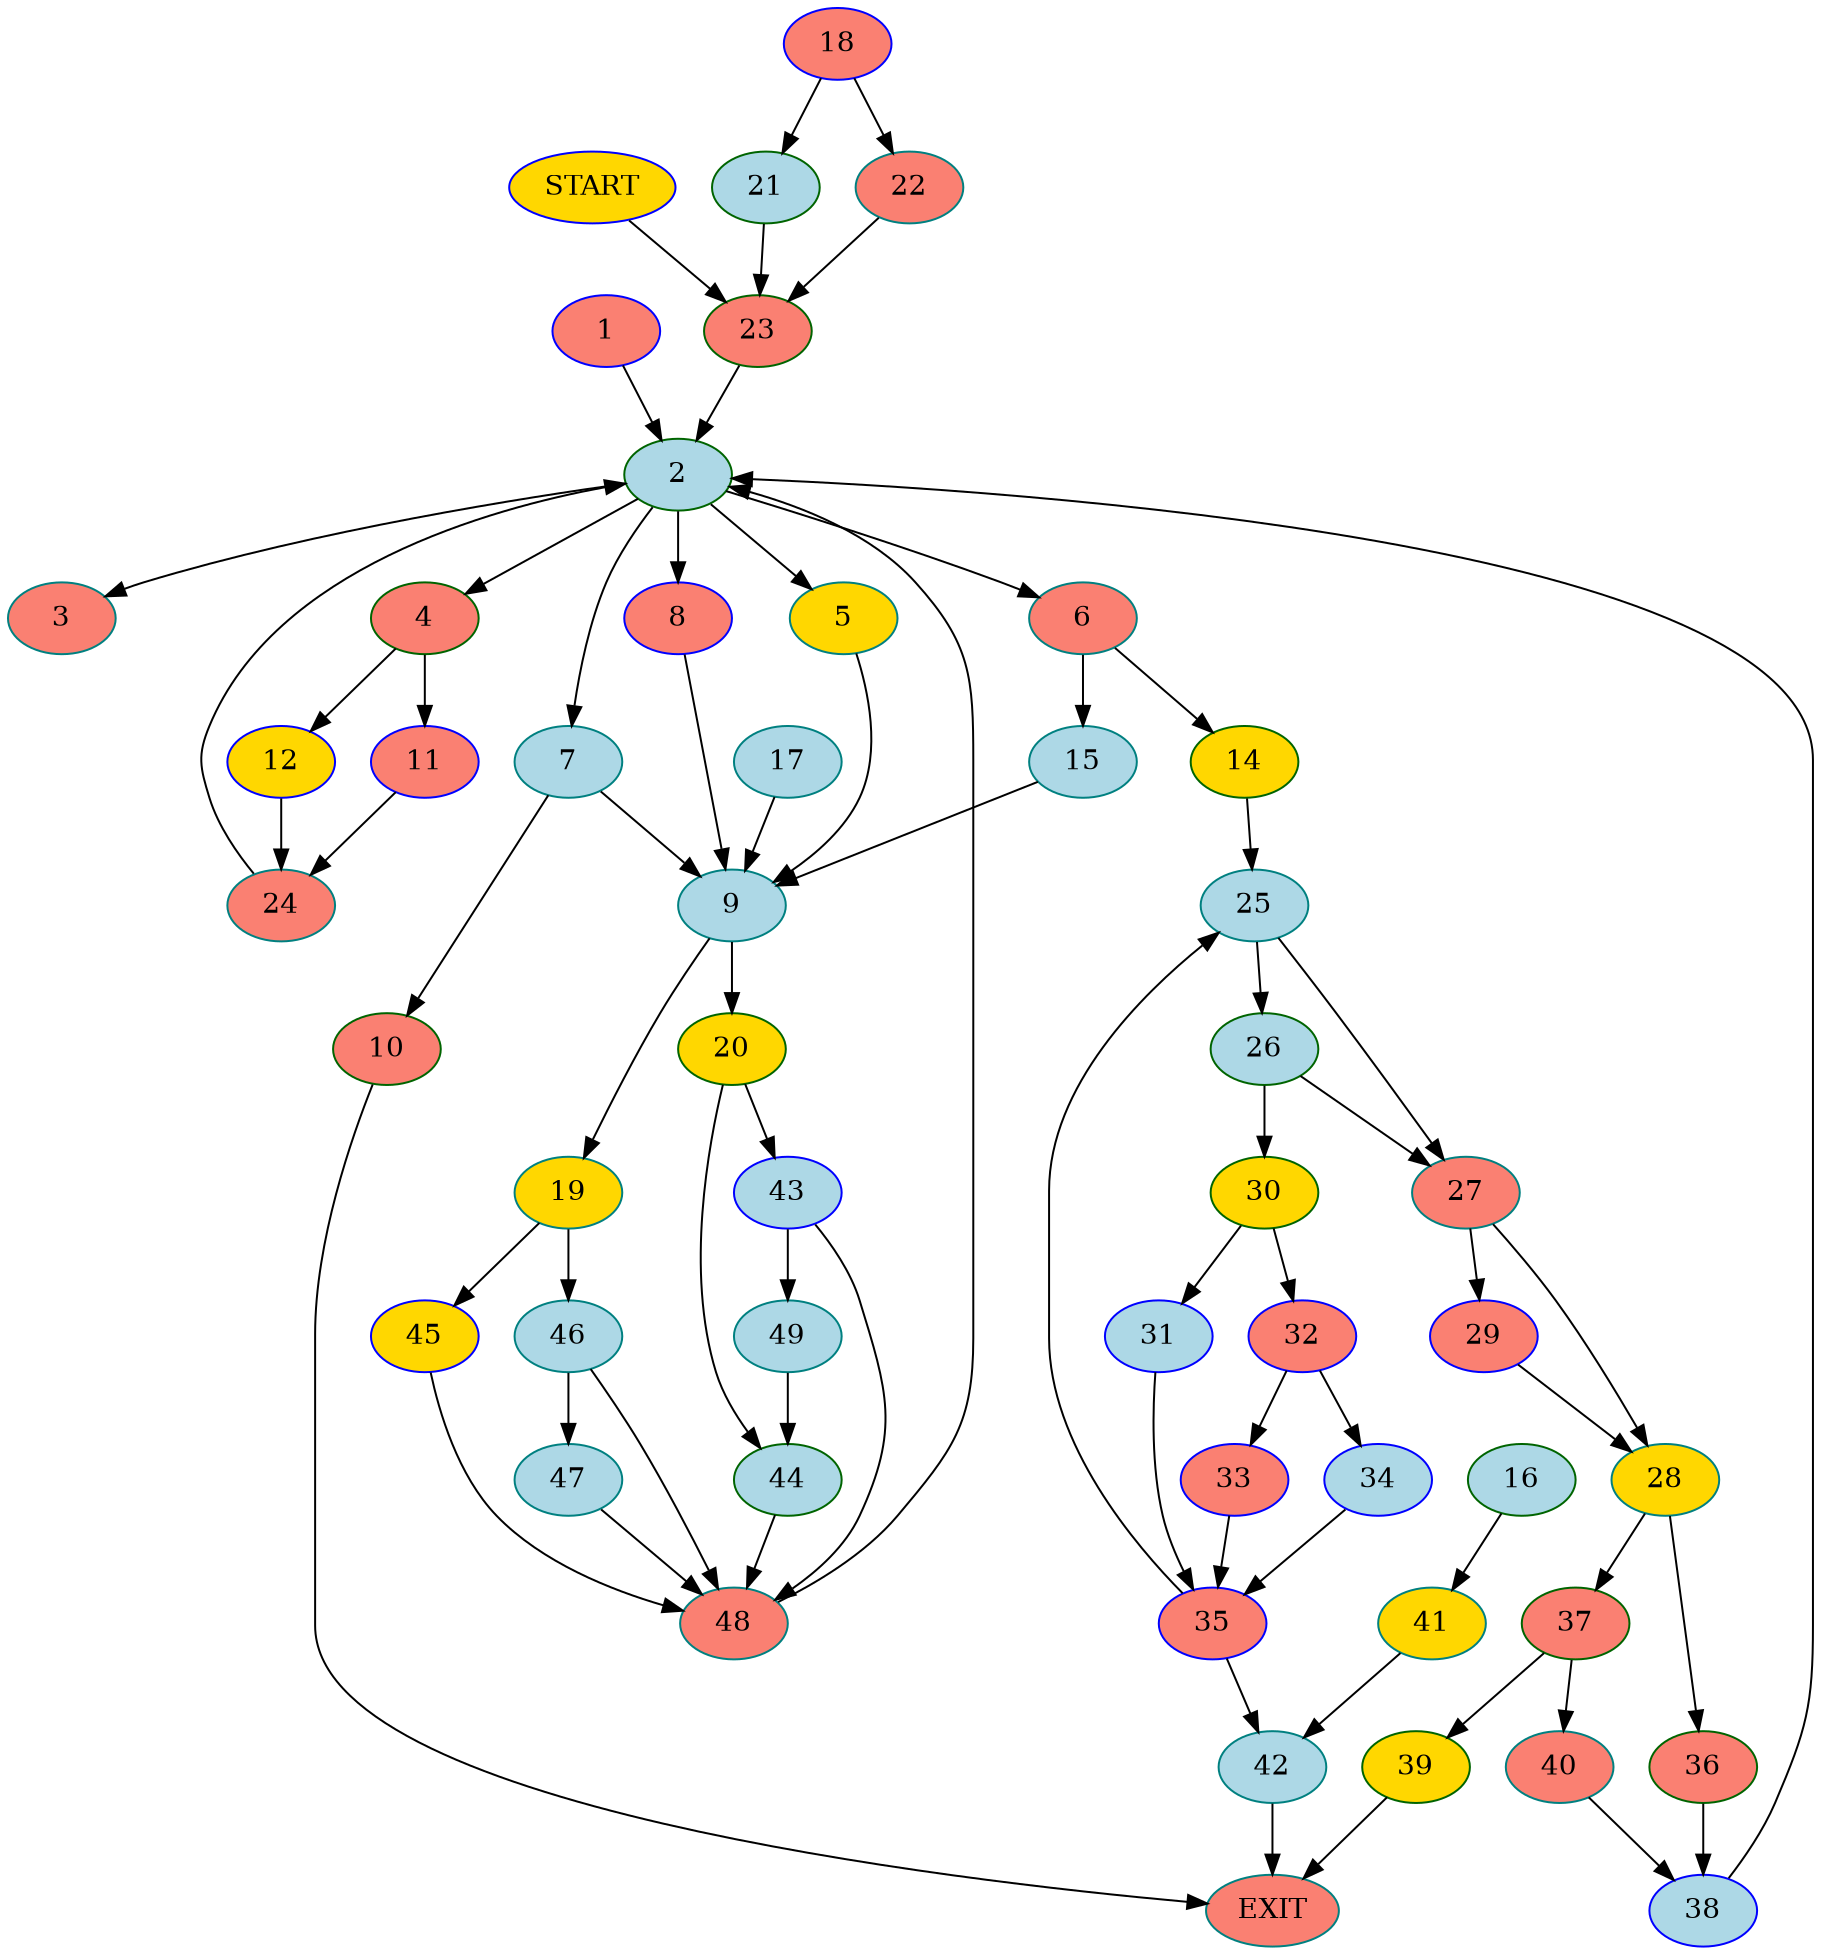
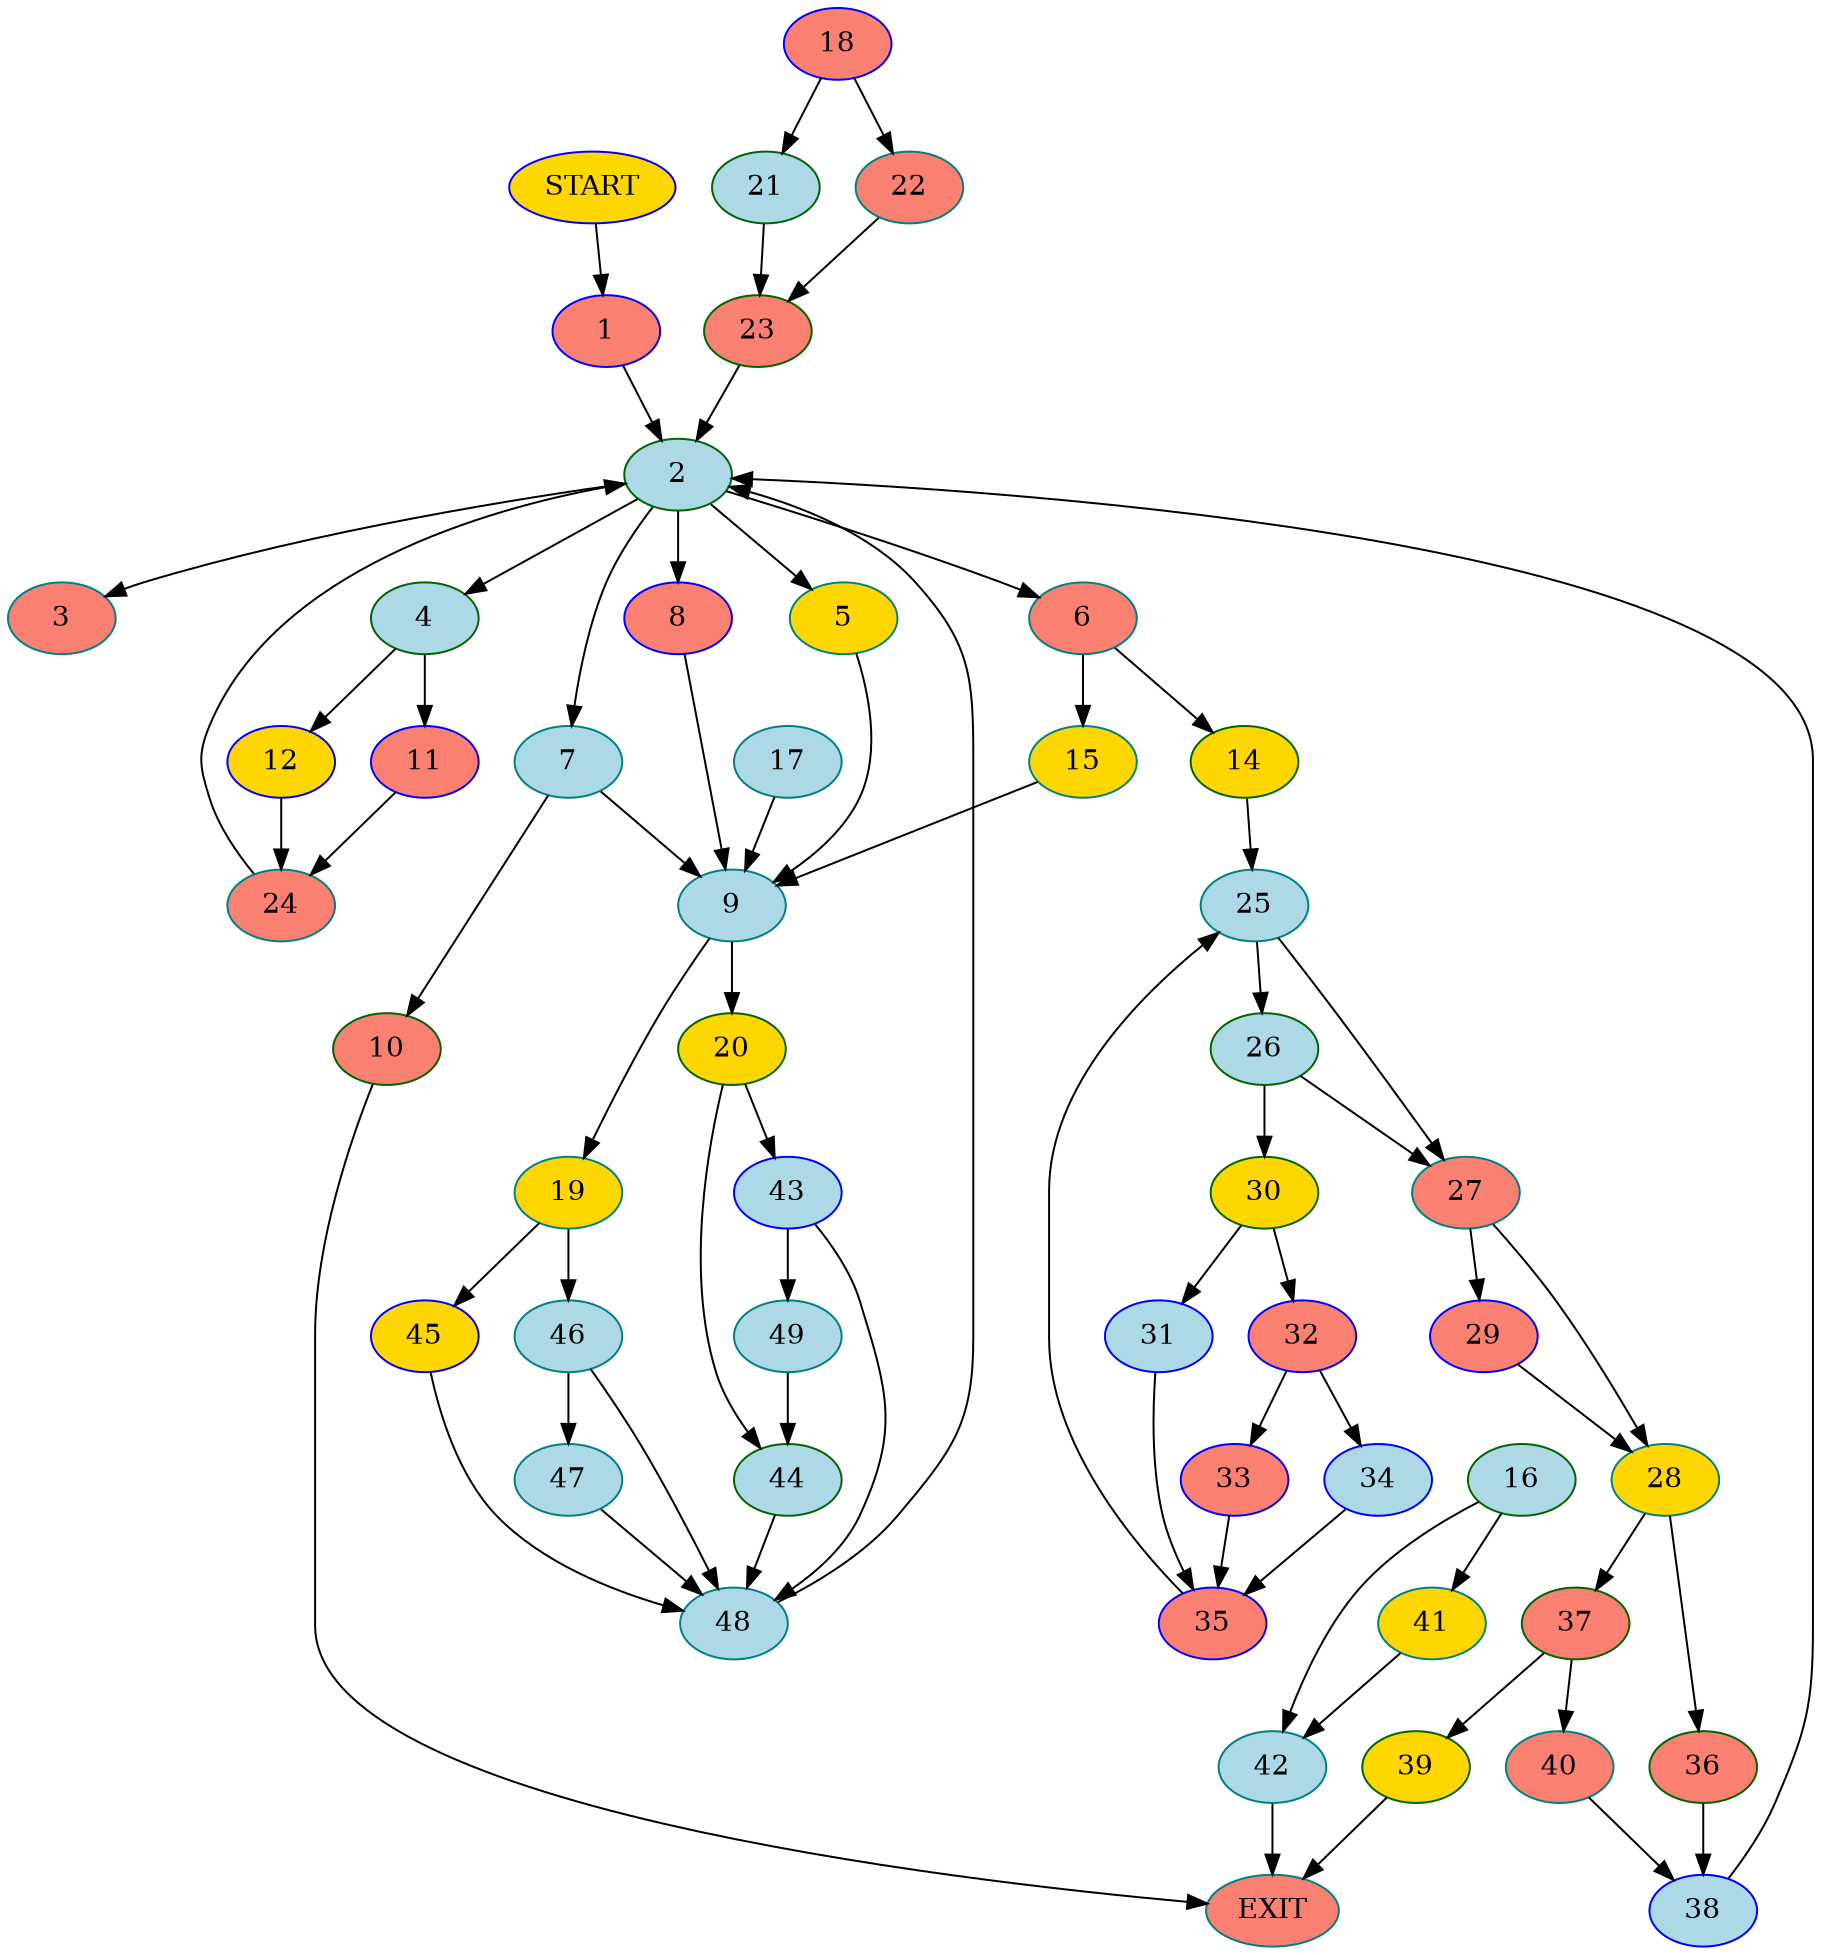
edge "START" -> "23": now "START" -> "1"
node "4": fillcolor salmon -> lightblue
node "15": fillcolor lightblue -> gold
node "48": fillcolor salmon -> lightblue
edge "35" -> "42": now "16" -> "42"
